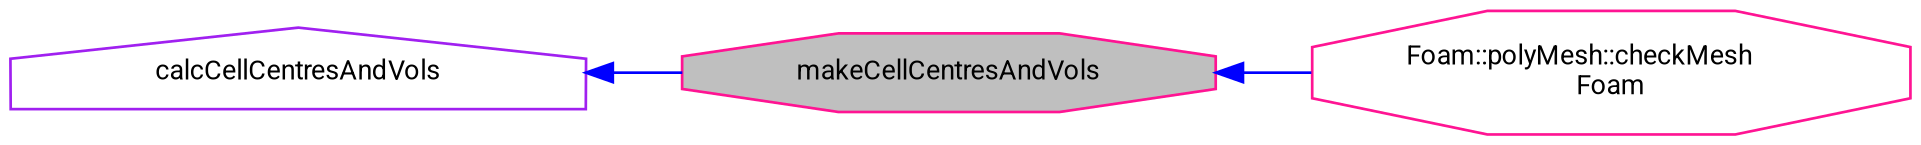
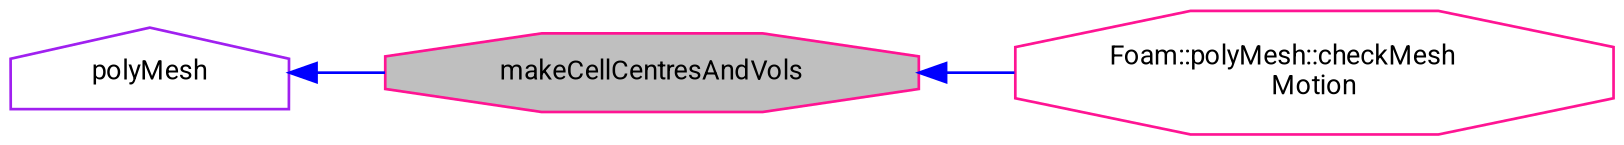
node "calcCellCentresAndVols": label "calcCellCentresAndVols" -> "polyMesh"
node "Foam::polyMesh::checkMesh Foam": label "Foam::polyMesh::checkMesh Foam" -> "Foam::polyMesh::checkMesh Motion"
